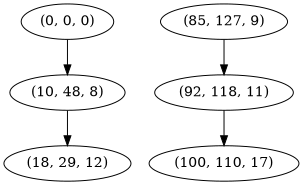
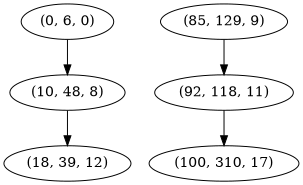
node "(0, 0, 0)": label "(0, 0, 0)" -> "(0, 6, 0)"
node "(85, 127, 9)": label "(85, 127, 9)" -> "(85, 129, 9)"
node "(18, 29, 12)": label "(18, 29, 12)" -> "(18, 39, 12)"
node "(100, 110, 17)": label "(100, 110, 17)" -> "(100, 310, 17)"
